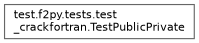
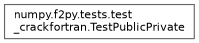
node "test.f2py.tests.test _crackfortran.TestPublicPrivate": label "test.f2py.tests.test _crackfortran.TestPublicPrivate" -> "numpy.f2py.tests.test _crackfortran.TestPublicPrivate"
